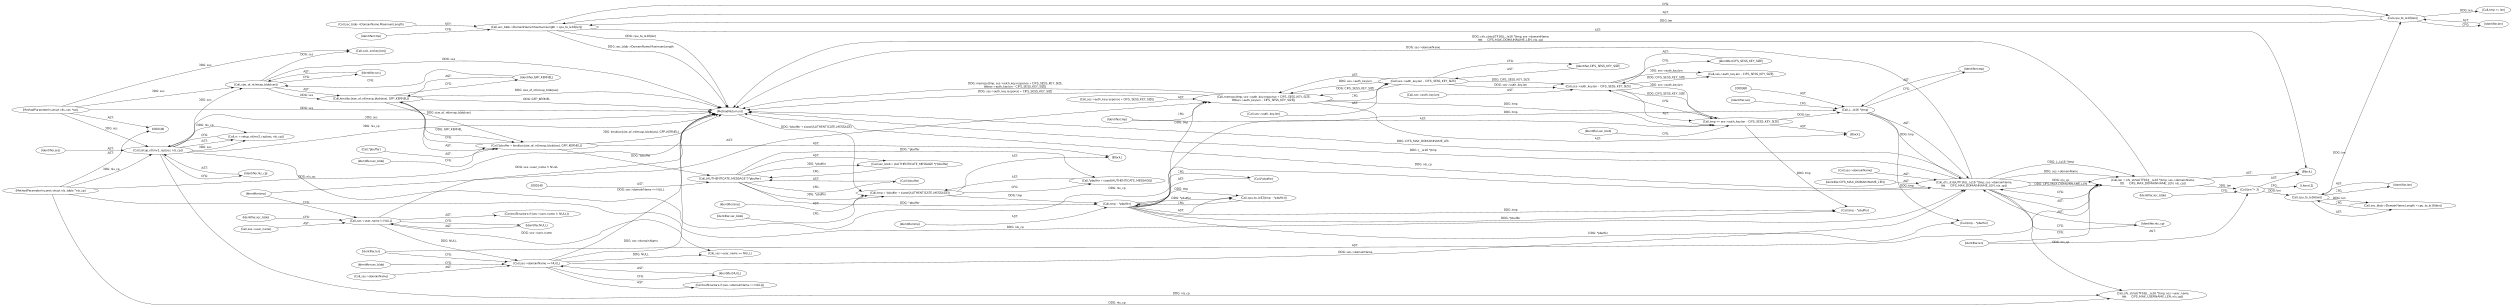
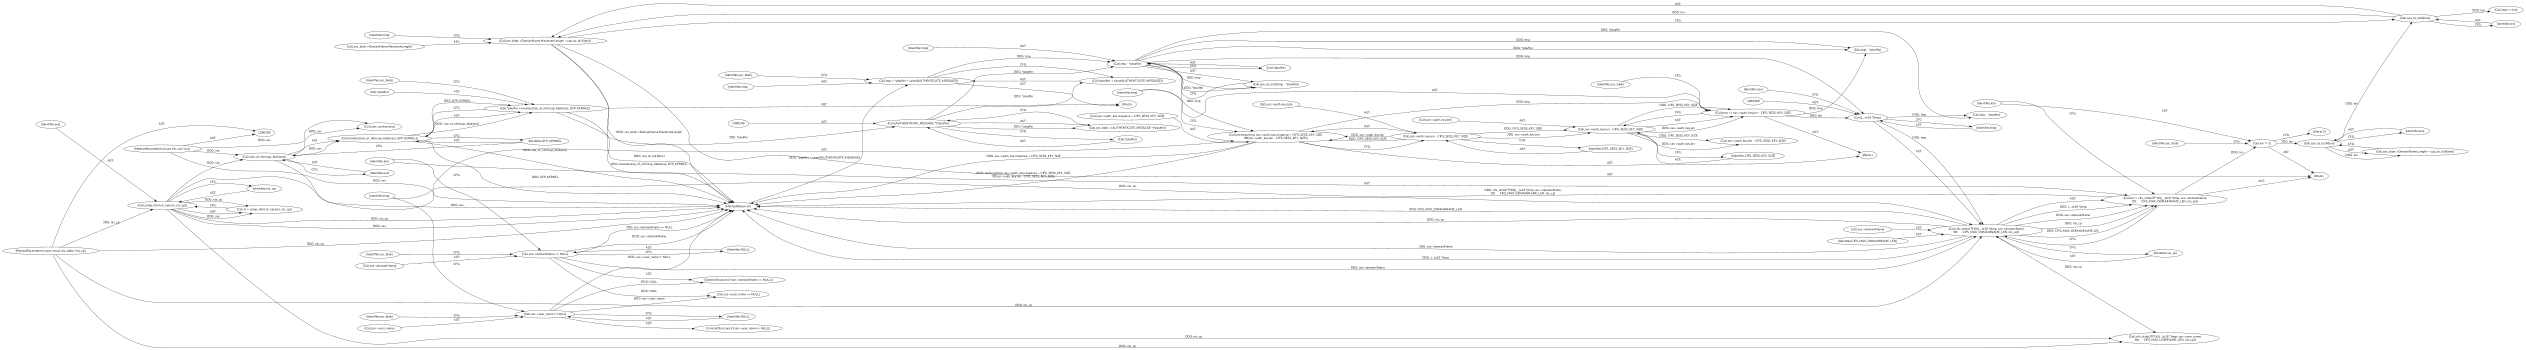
edge "(MethodParameterIn,struct cifs_ses *ses)" -> "(Call,setup_ntlmv2_rsp(ses, nls_cp))": removed, label "DDG: ses"
edge "(Call,(AUTHENTICATE_MESSAGE *)*pbuffer)" -> "(Call,tmp = *pbuffer + sizeof(AUTHENTICATE_MESSAGE))": removed, label "DDG: *pbuffer"
edge "(Call,ses->user_name != NULL)" -> "(Call,ses->domainName == NULL)": now "(Call,ses->user_name != NULL)" -> "(ControlStructure,if (ses->domainName == NULL))"
